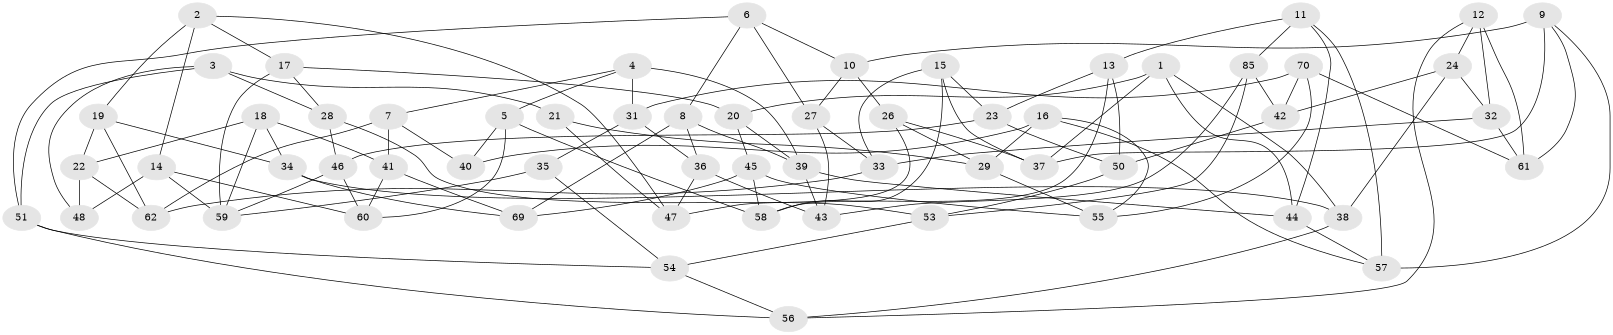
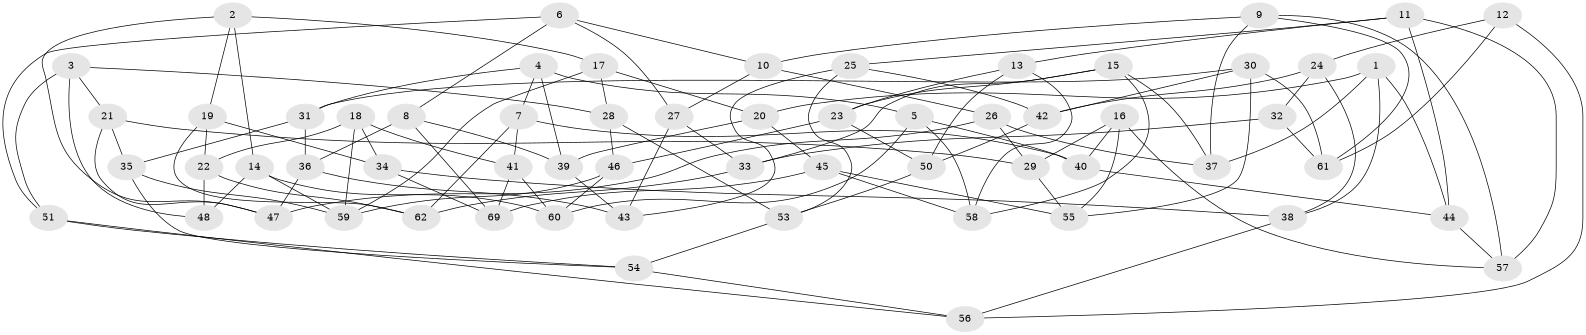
node "85": label "85" -> "25"
node "70": label "70" -> "30"
edge "12" -- "32": removed
edge "21" -- "35": added
edge "39" -- "44": now "40" -- "44"
